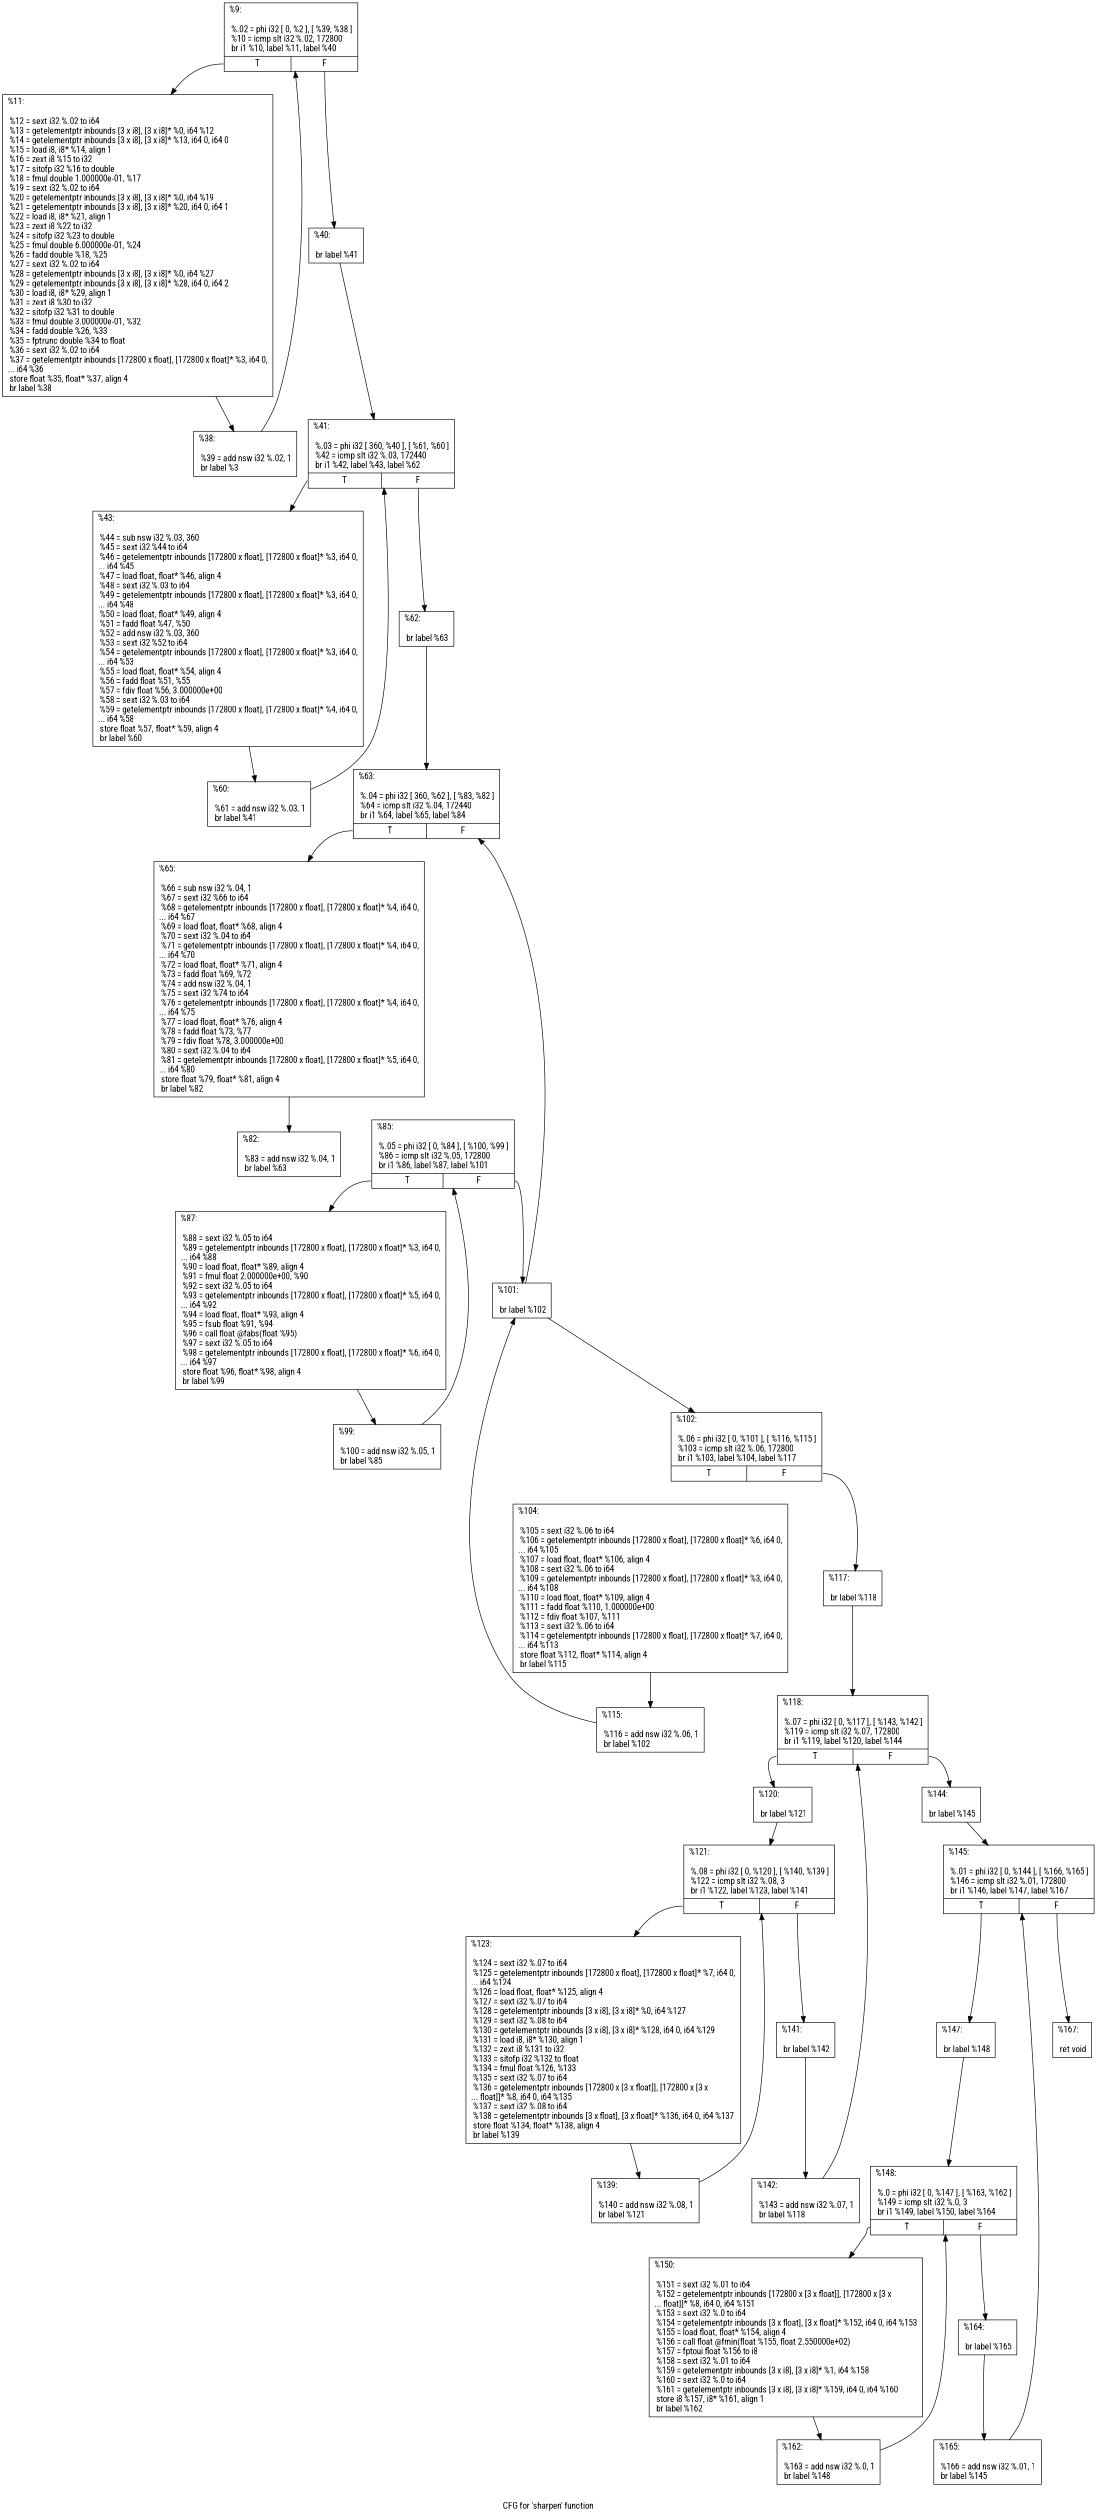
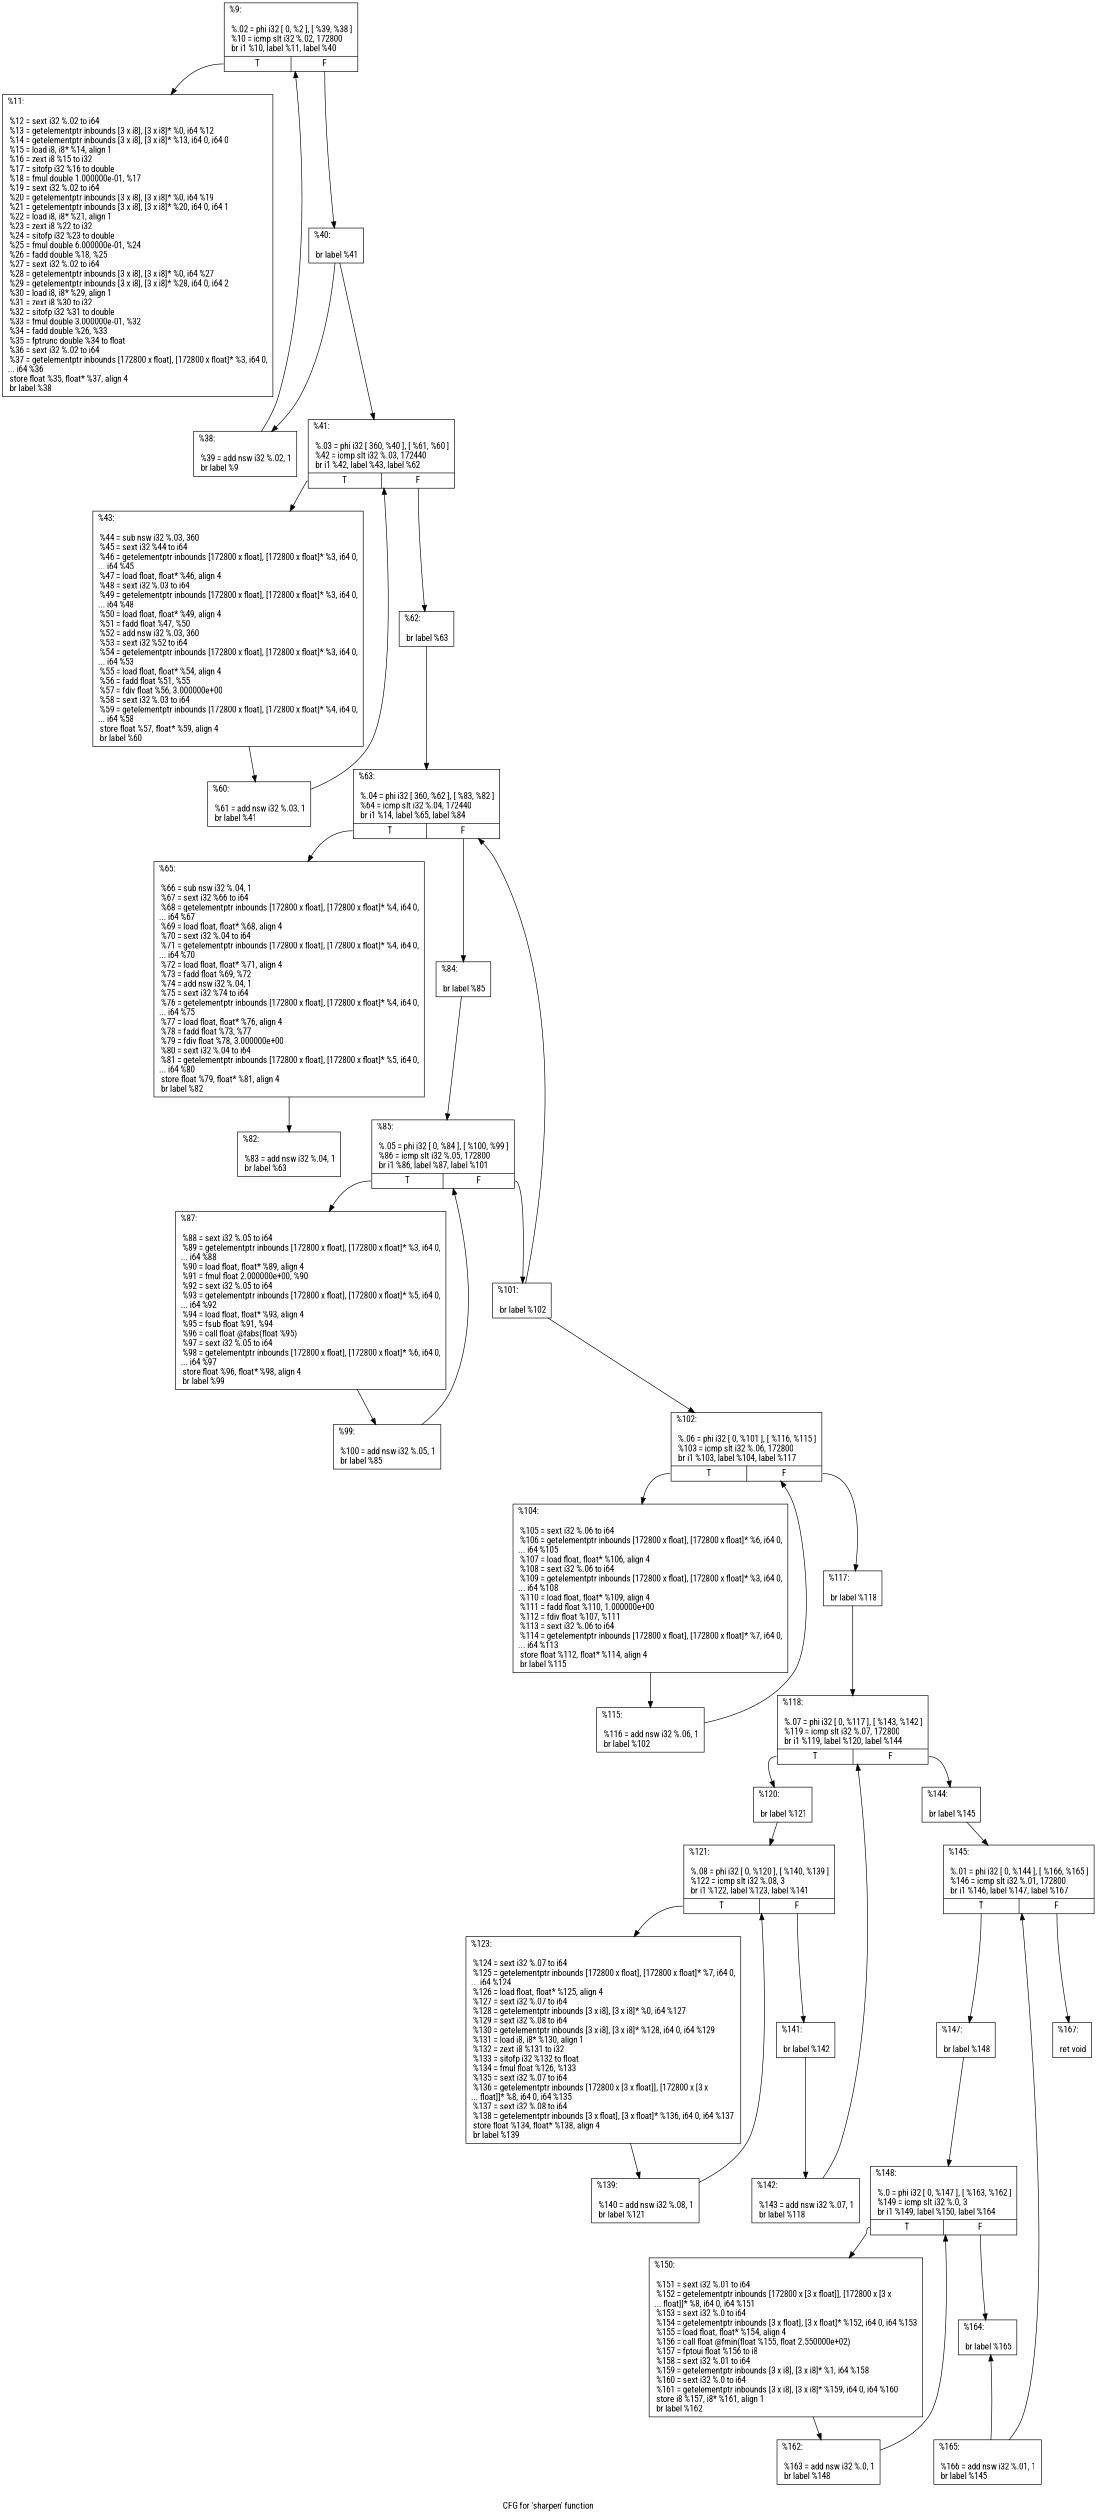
edge "%11:" -> "%38:": now "%40:" -> "%38:"
node "%38:": text "br label %3" -> "br label %9"
node "%63:": text "br i1 %64, label %65, label %84" -> "br i1 %14, label %65, label %84"
node "%84:": added
edge "%102:" -> "%104:": added
edge "%115:" -> "%101:": now "%115:" -> "%102:"
edge "%164:" -> "%165:": reversed
